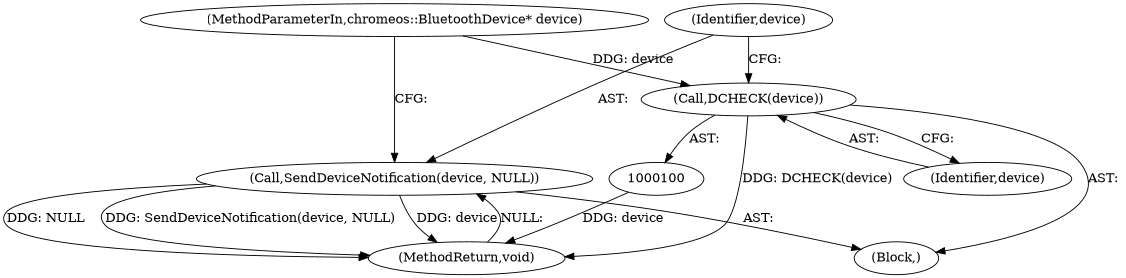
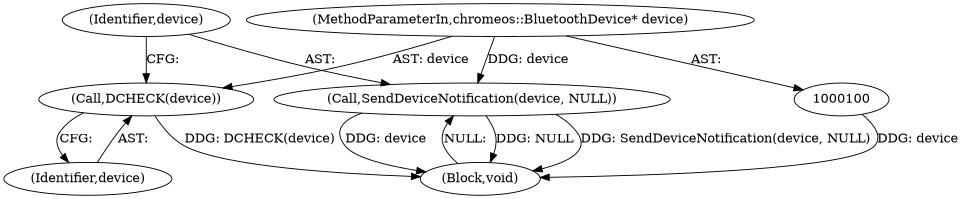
edge "(MethodParameterIn,chromeos::BluetoothDevice* device)" -> "(Call,DCHECK(device))": label "DDG: device" -> "AST: device"
edge "(MethodParameterIn,chromeos::BluetoothDevice* device)" -> "(Call,SendDeviceNotification(device, NULL))": label "CFG: " -> "DDG: device"
edge "(Call,DCHECK(device))" -> "1000100": now "(MethodParameterIn,chromeos::BluetoothDevice* device)" -> "1000100"
node "(MethodReturn,void)": label "(MethodReturn,void)" -> "(Block,void)"
node "(Block,)": removed
